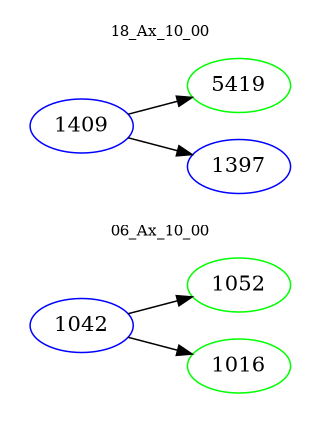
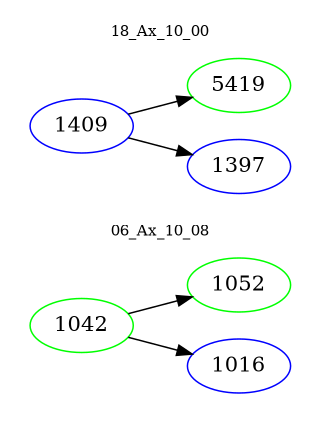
cluster "06_Ax_10_00": label "06_Ax_10_00" -> "06_Ax_10_08"
node "1042": color blue -> green
node "1016": color green -> blue
